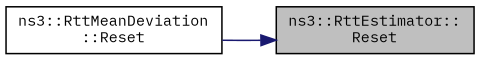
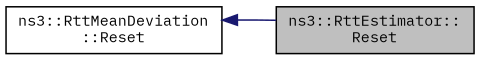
edge "ns3::RttMeanDeviation ::Reset" -> "ns3::RttEstimator:: Reset": reversed
